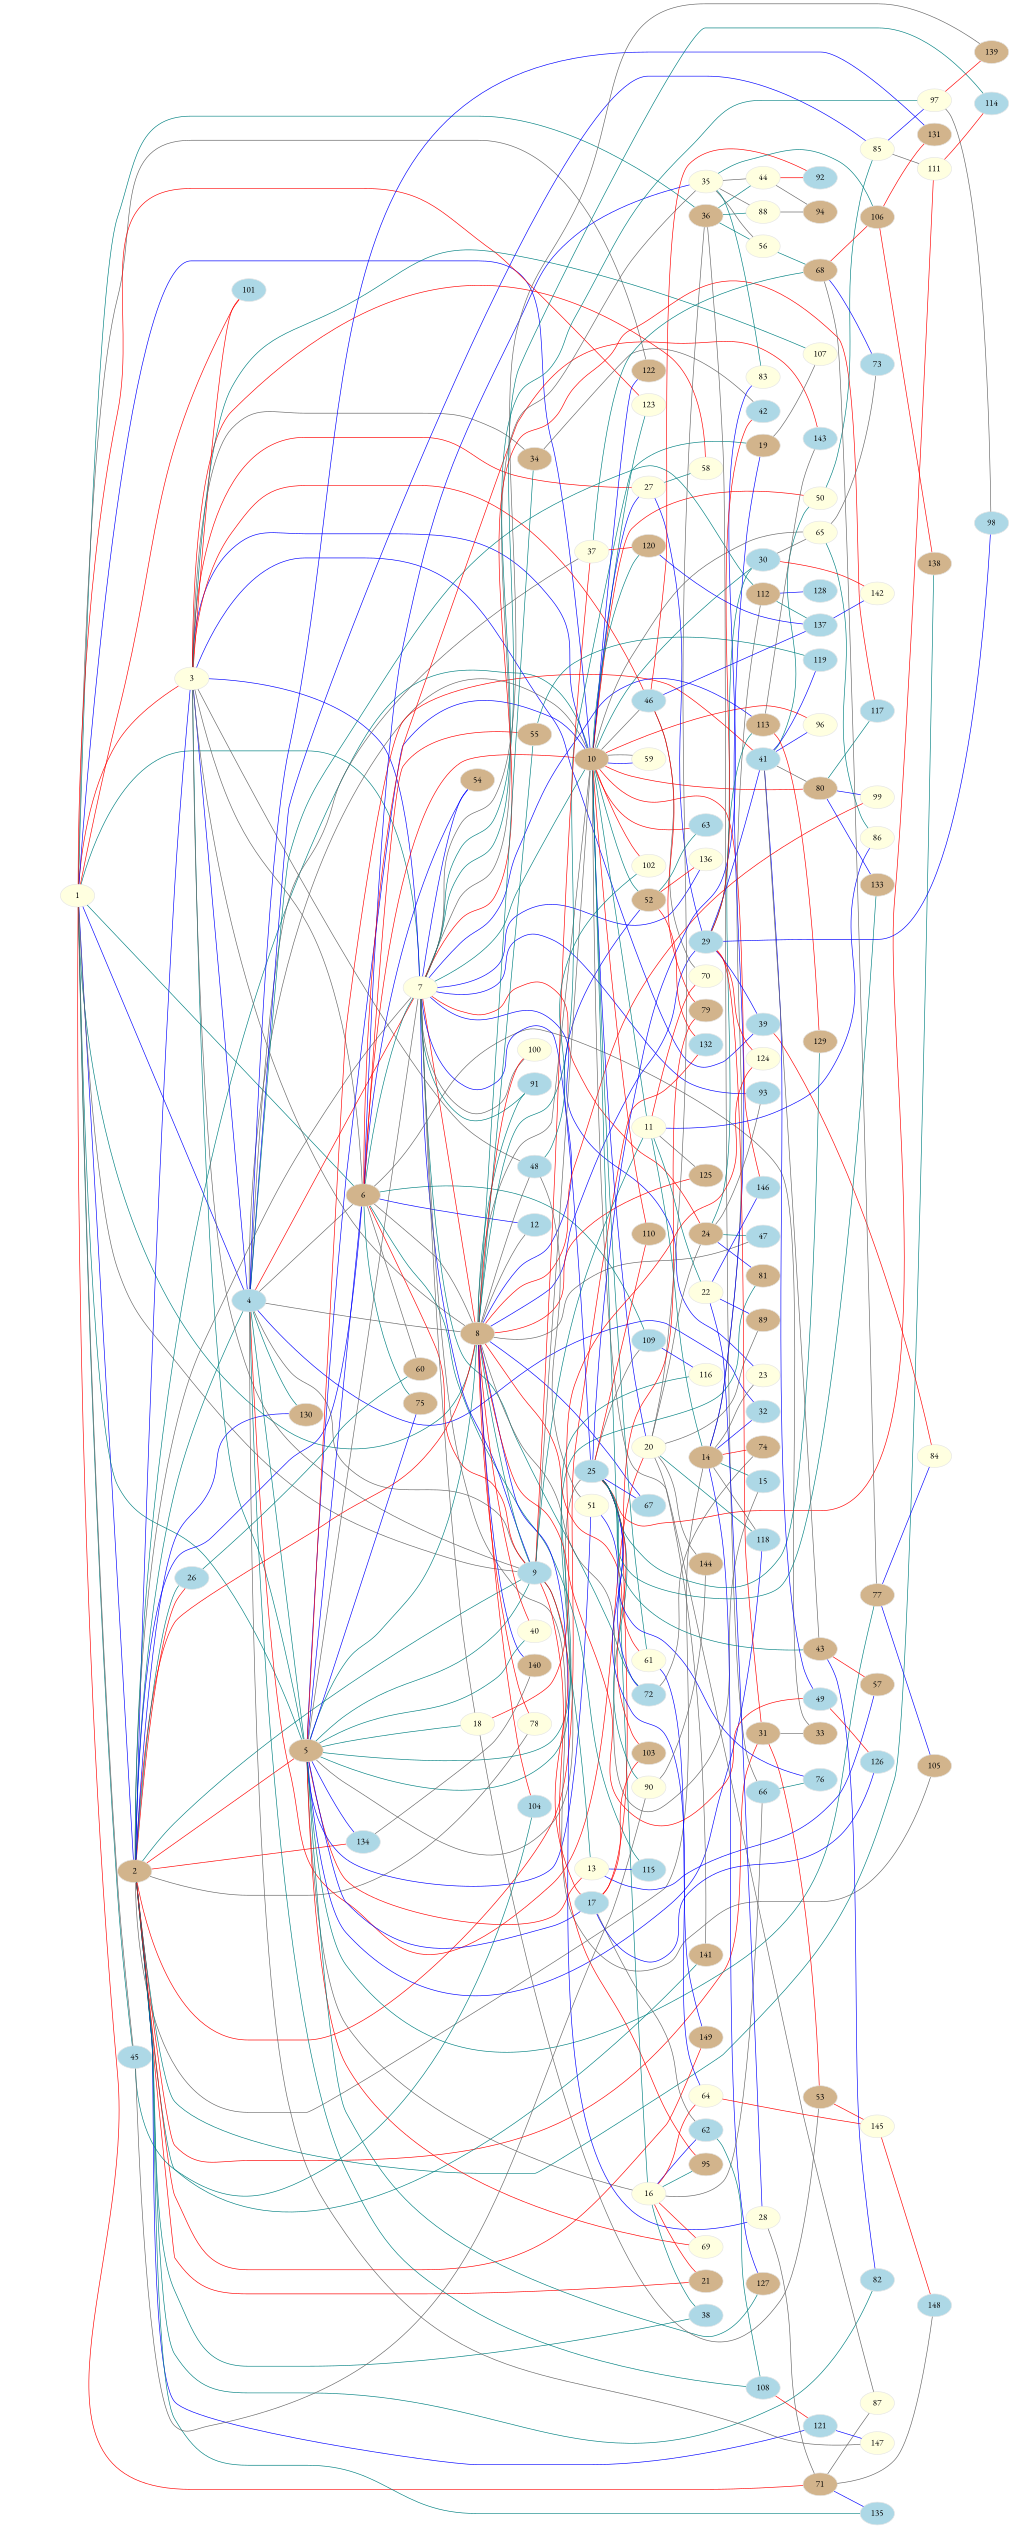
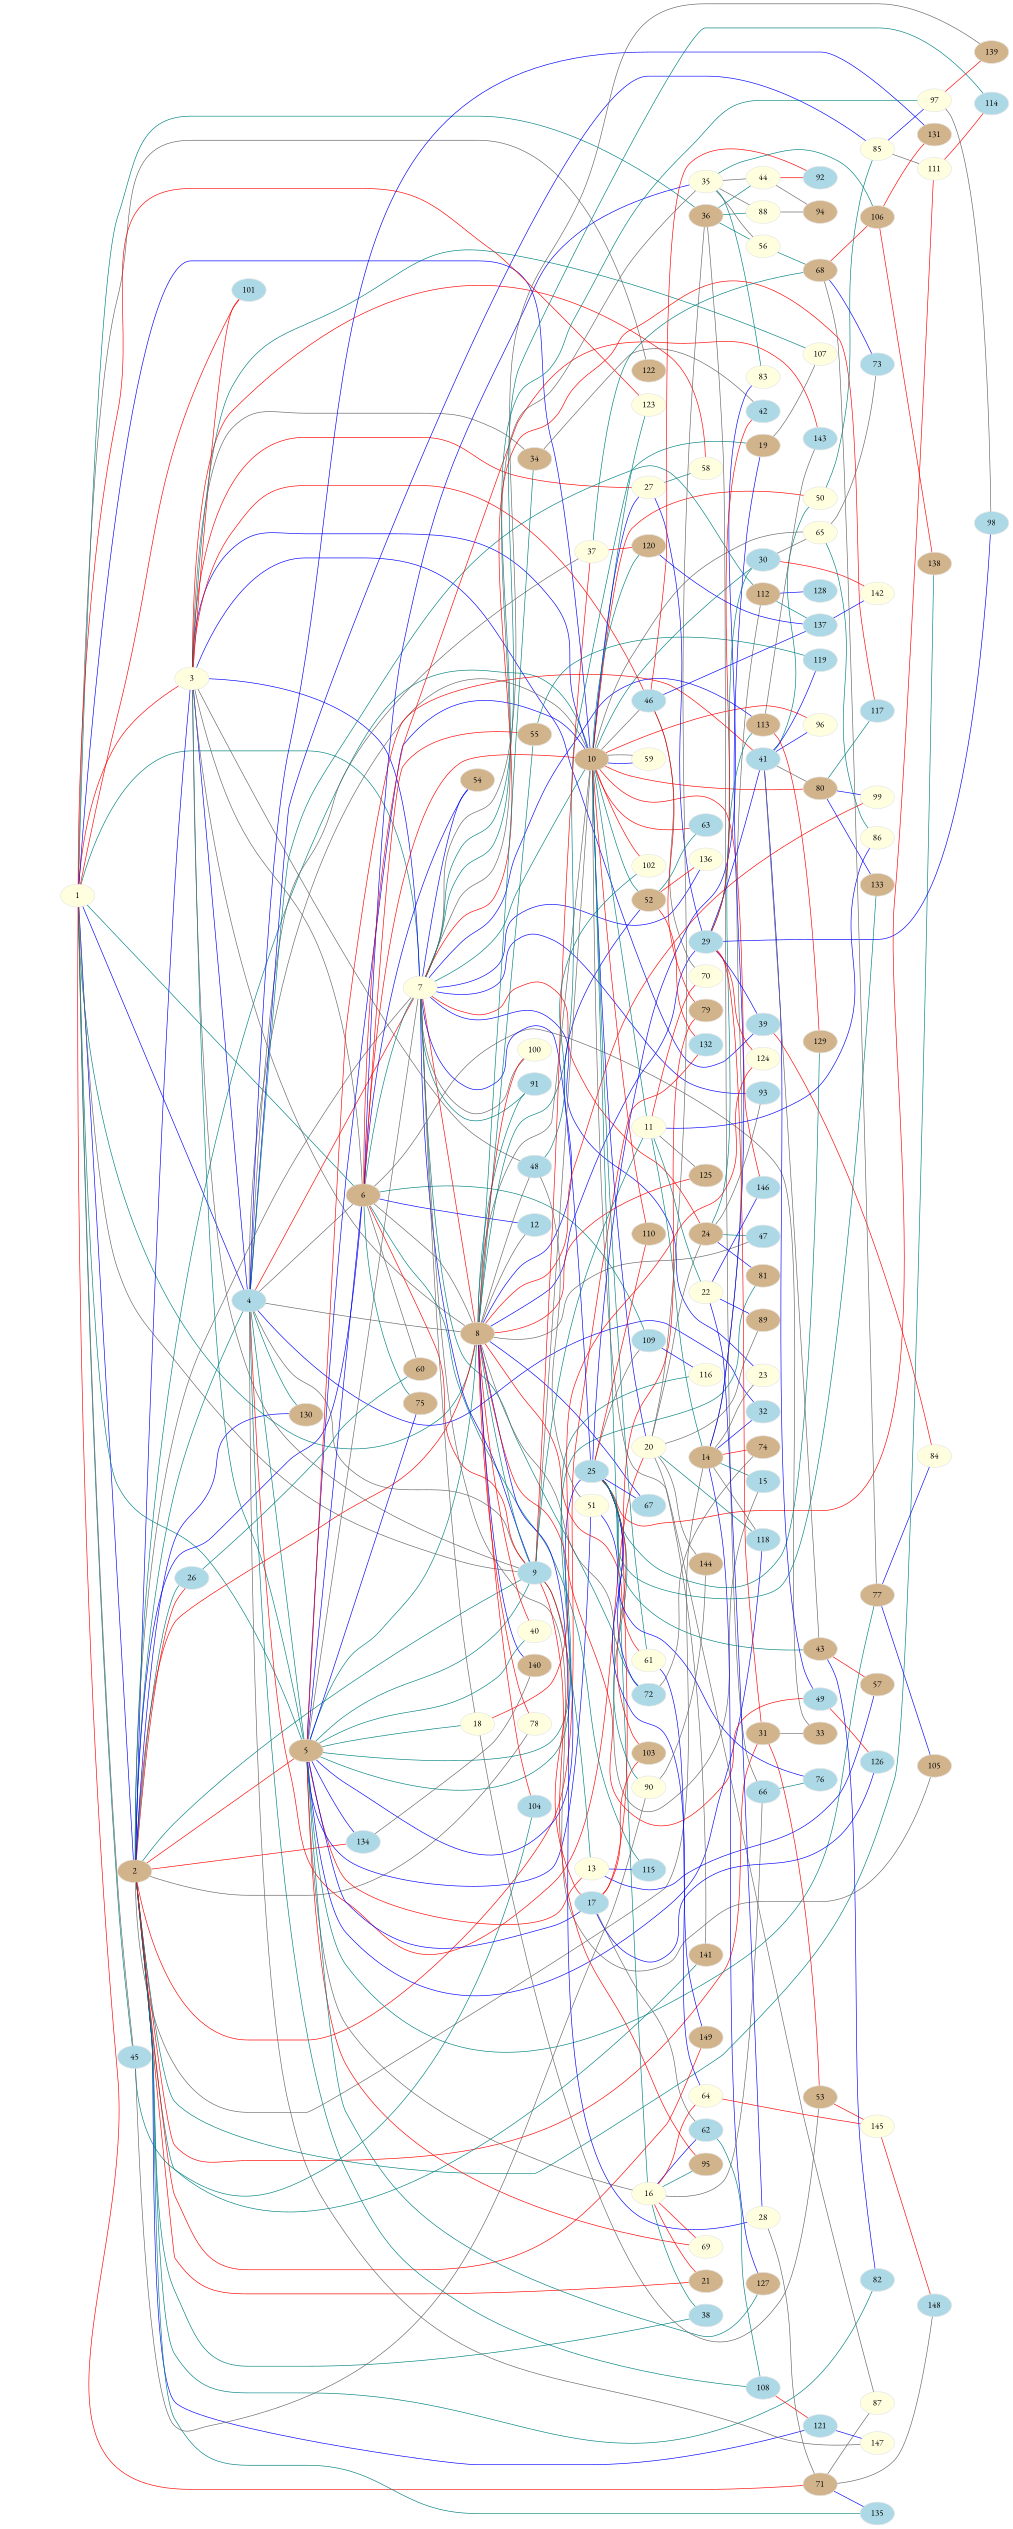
edge "122" -- "10": removed
edge "25" -- "5": color gray40 -> blue
